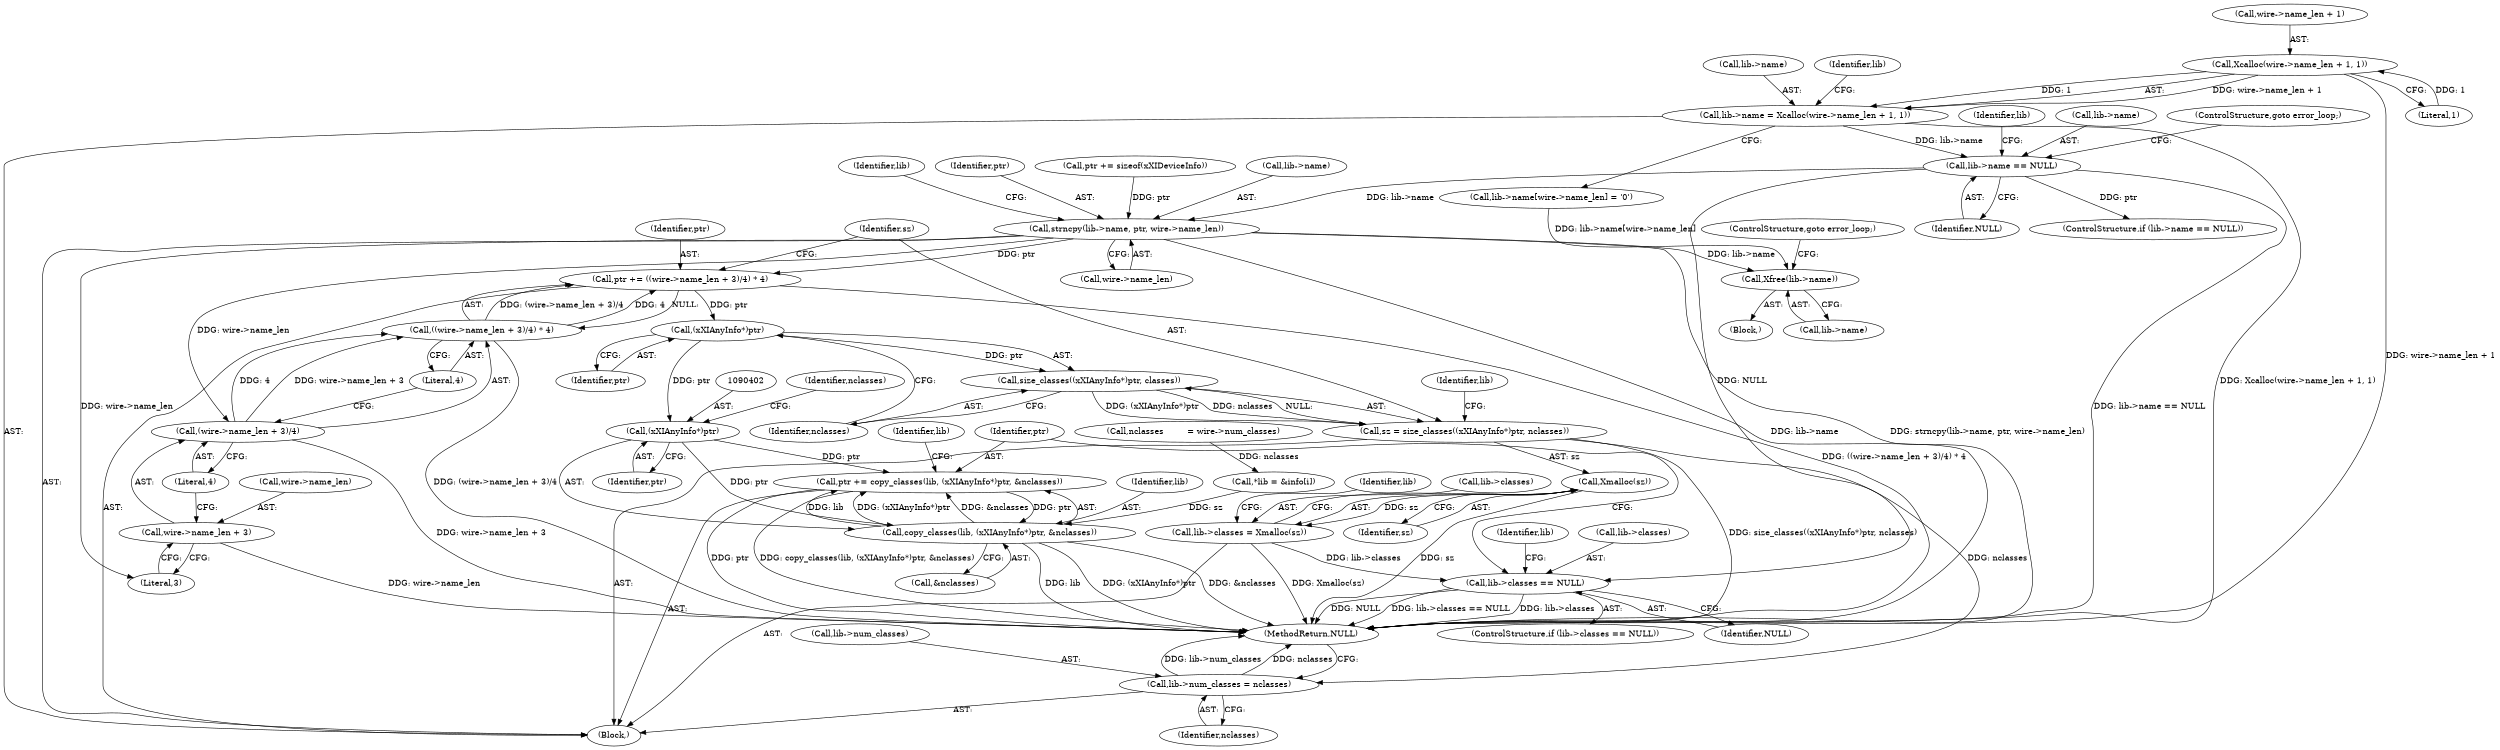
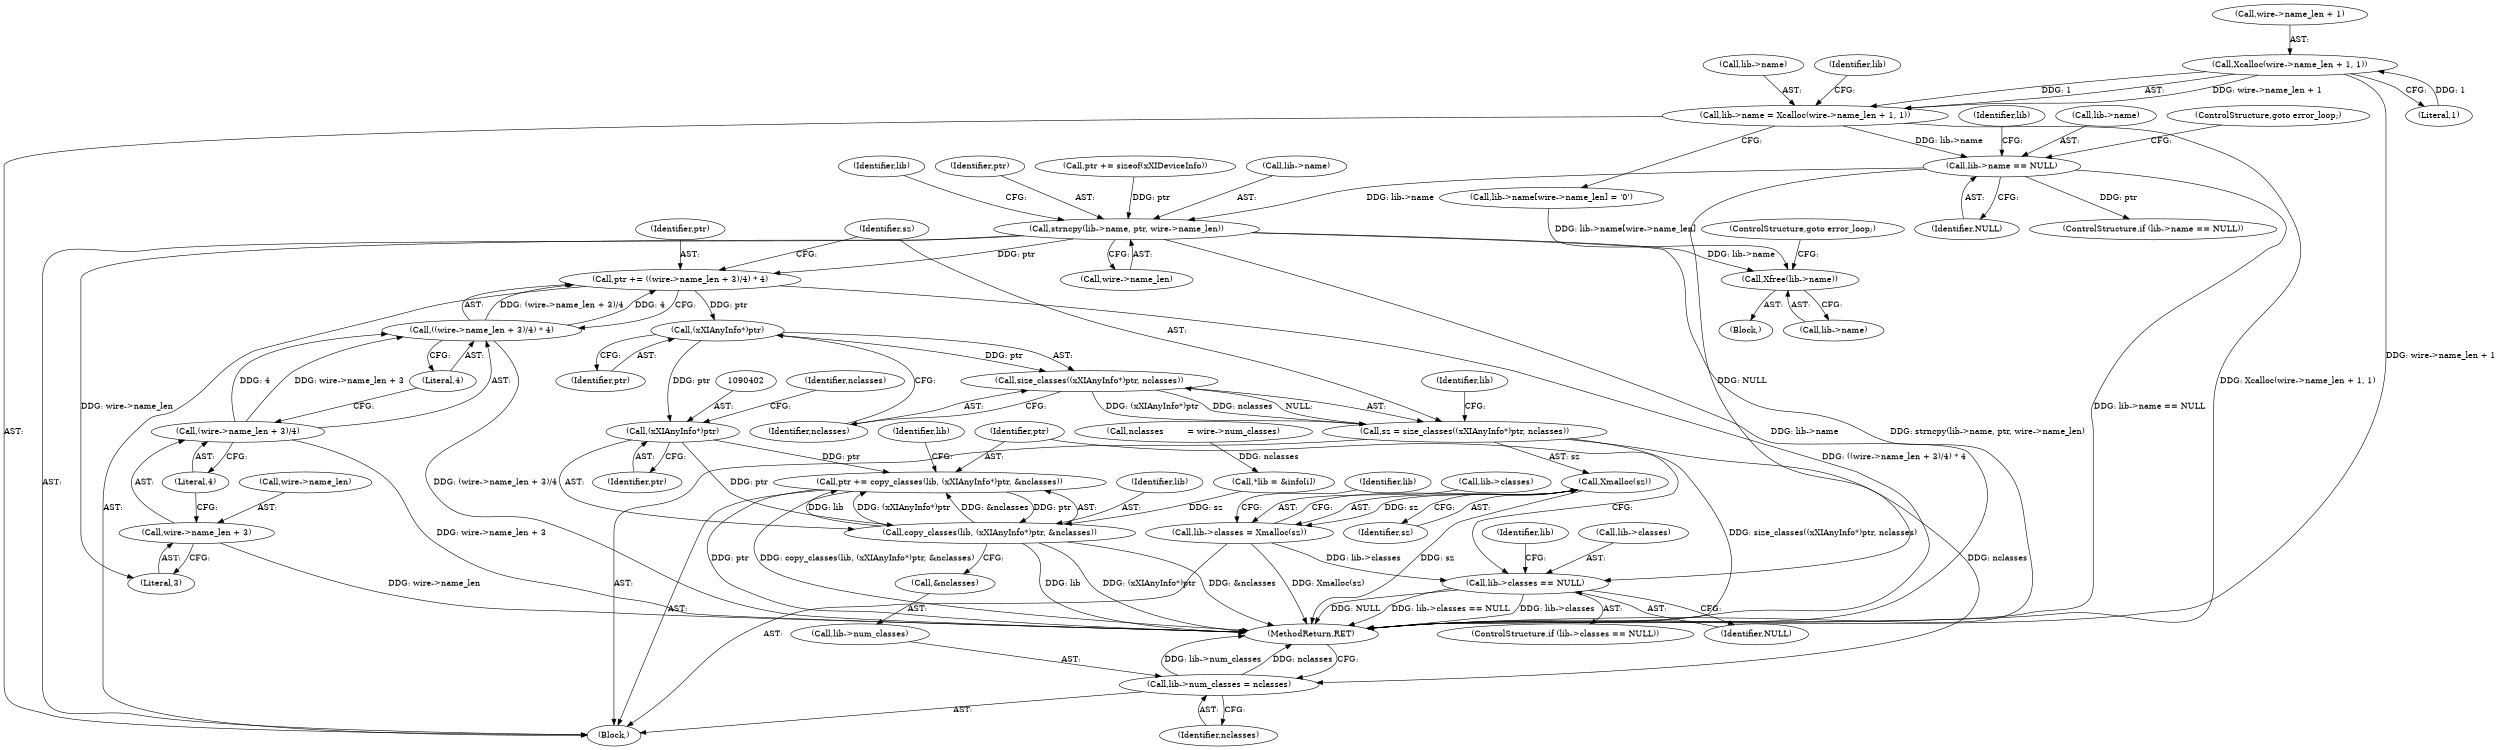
edge "(Call,strncpy(lib->name, ptr, wire->name_len))" -> "(Call,(wire->name_len + 3)/4)": removed, label "DDG: wire->name_len"
edge "(Call,ptr += ((wire->name_len + 3)/4) * 4)" -> "(Call,((wire->name_len + 3)/4) * 4)": label "NULL: " -> "CFG: "
node "(Call,size_classes((xXIAnyInfo*)ptr, classes))": label "(Call,size_classes((xXIAnyInfo*)ptr, classes))" -> "(Call,size_classes((xXIAnyInfo*)ptr, nclasses))"
edge "(Literal,3)" -> "(Call,wire->name_len + 3)": label "CFG: " -> "AST: "
edge "(Call,&nclasses)" -> "(Call,copy_classes(lib, (xXIAnyInfo*)ptr, &nclasses))": now "(Call,&nclasses)" -> "(Call,lib->num_classes)"
node "(MethodReturn,NULL)": label "(MethodReturn,NULL)" -> "(MethodReturn,RET)"
